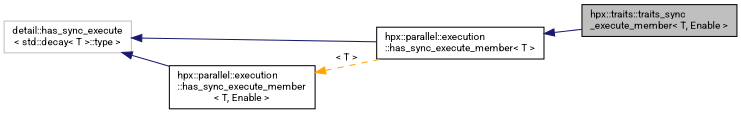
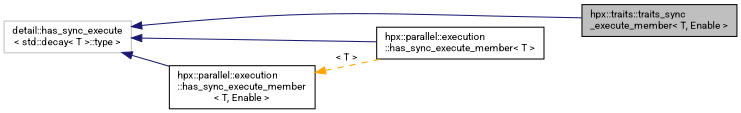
edge "hpx::traits::traits_sync _execute_member< T, Enable >" -> "hpx::parallel::execution ::has_sync_execute_member< T >": now "hpx::traits::traits_sync _execute_member< T, Enable >" -> "detail::has_sync_execute < std::decay< T >::type >"
